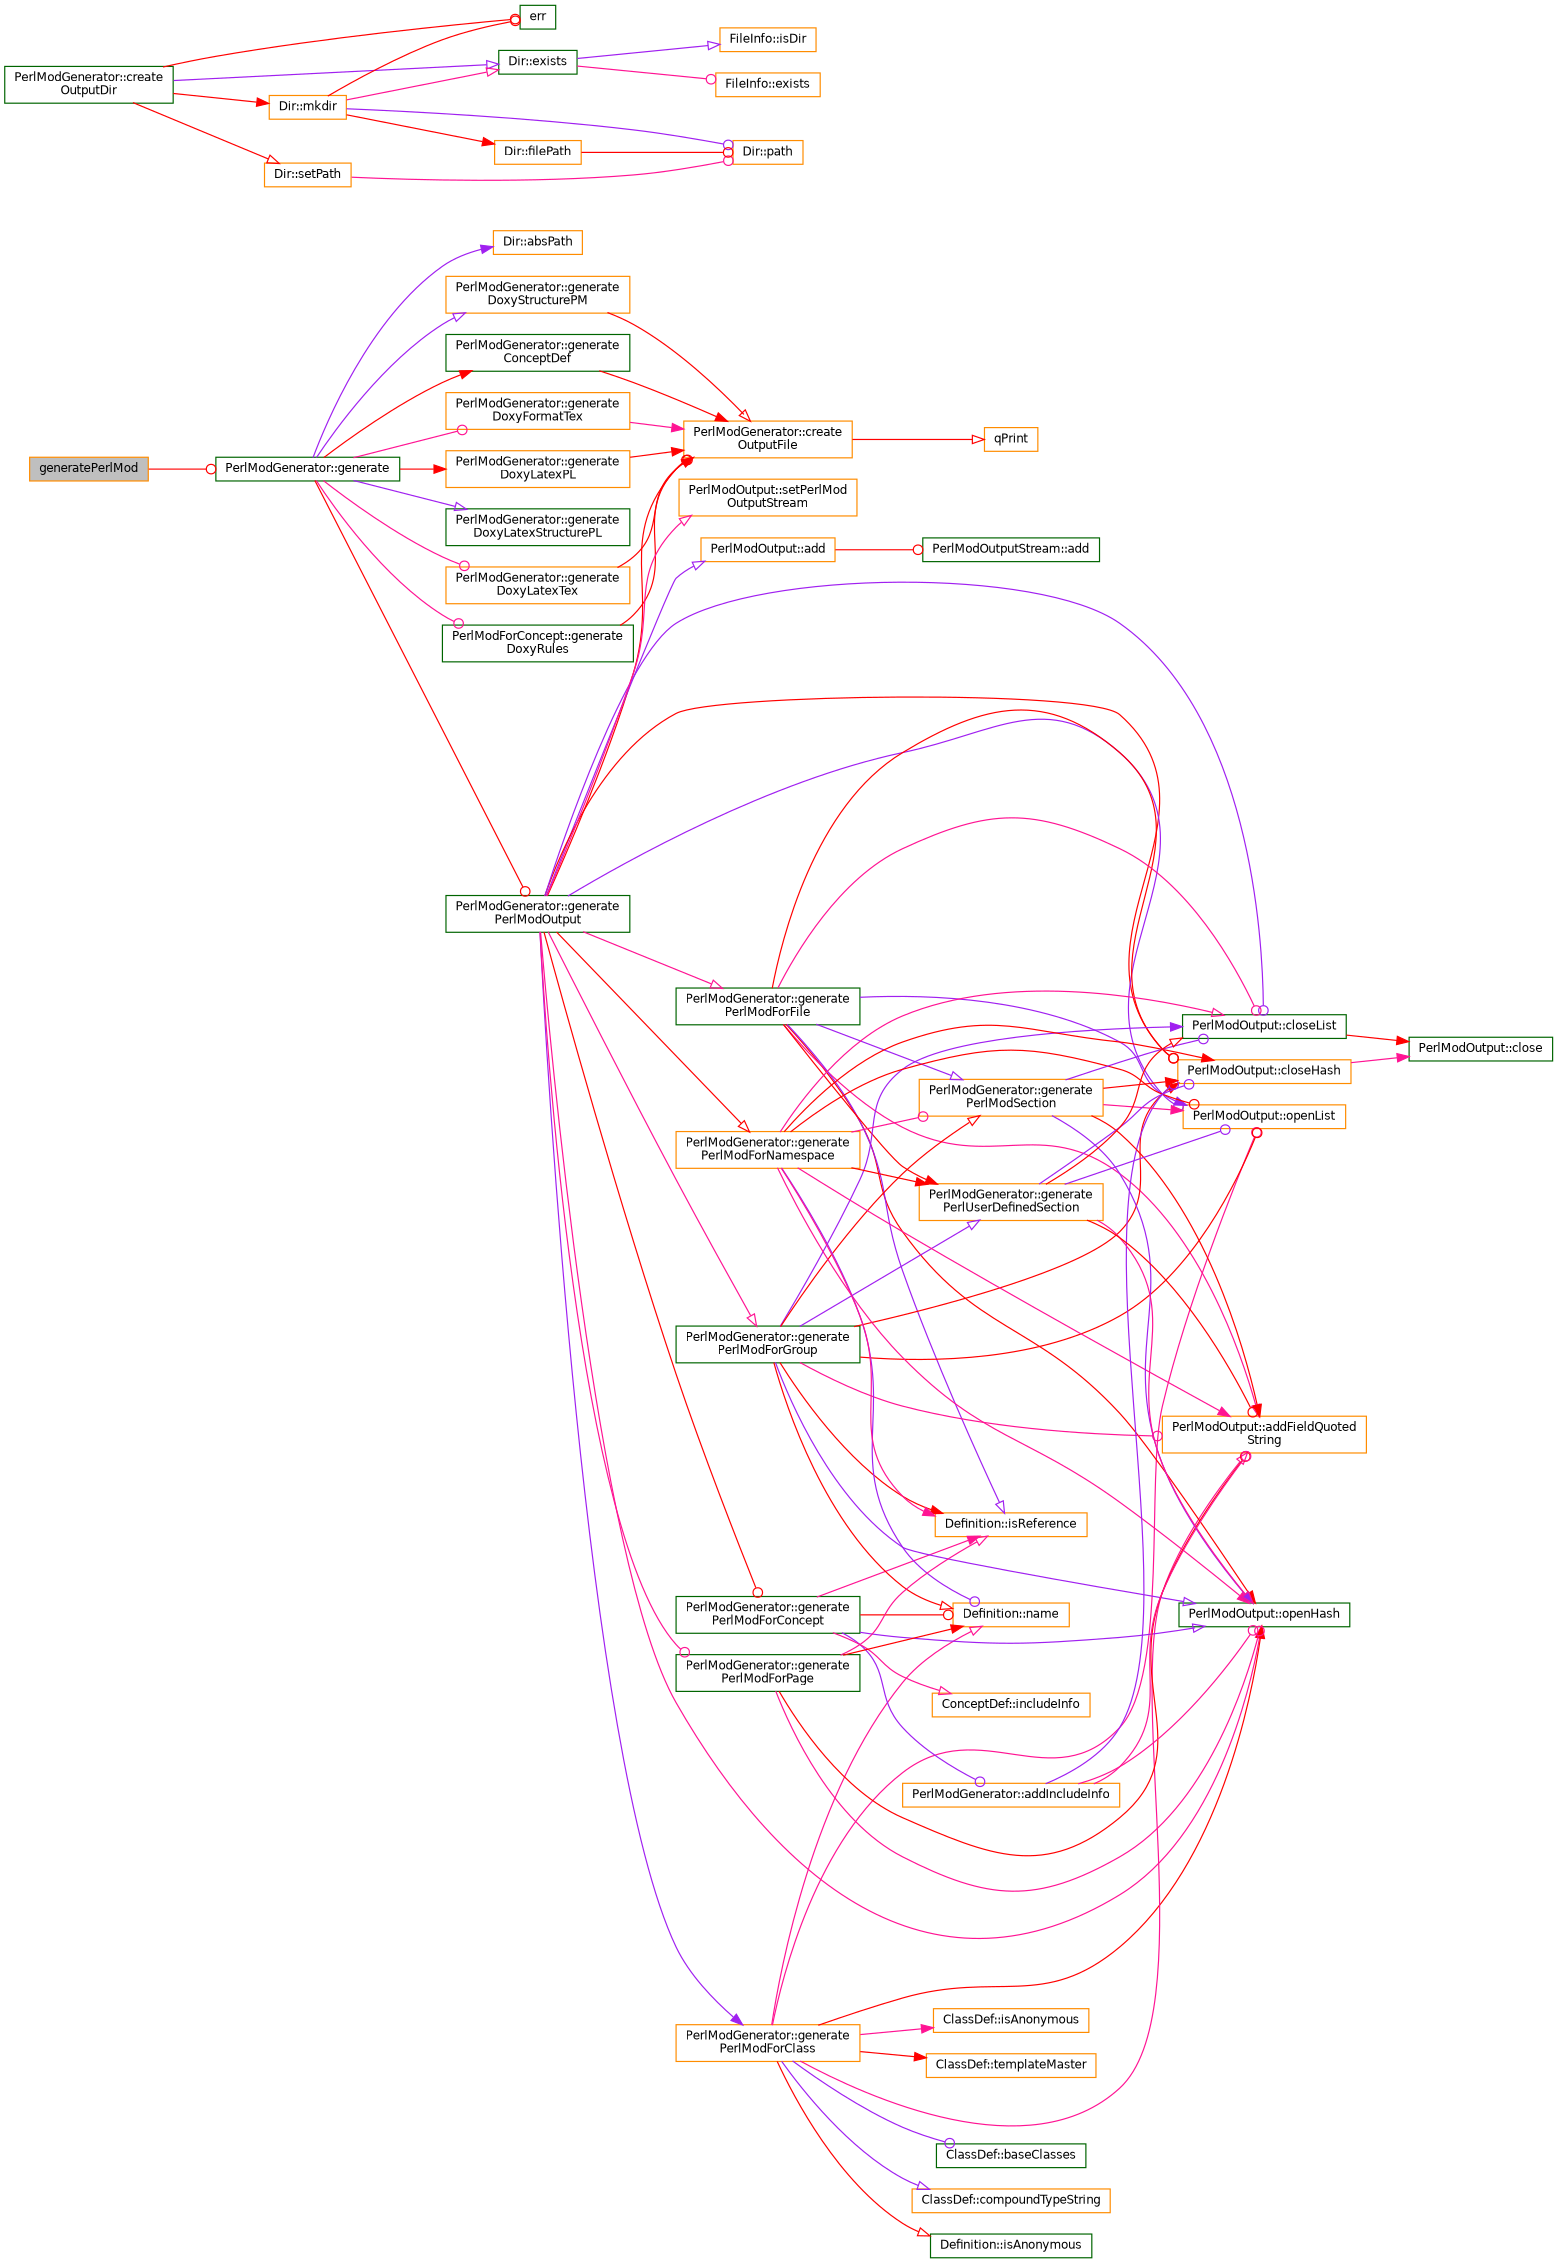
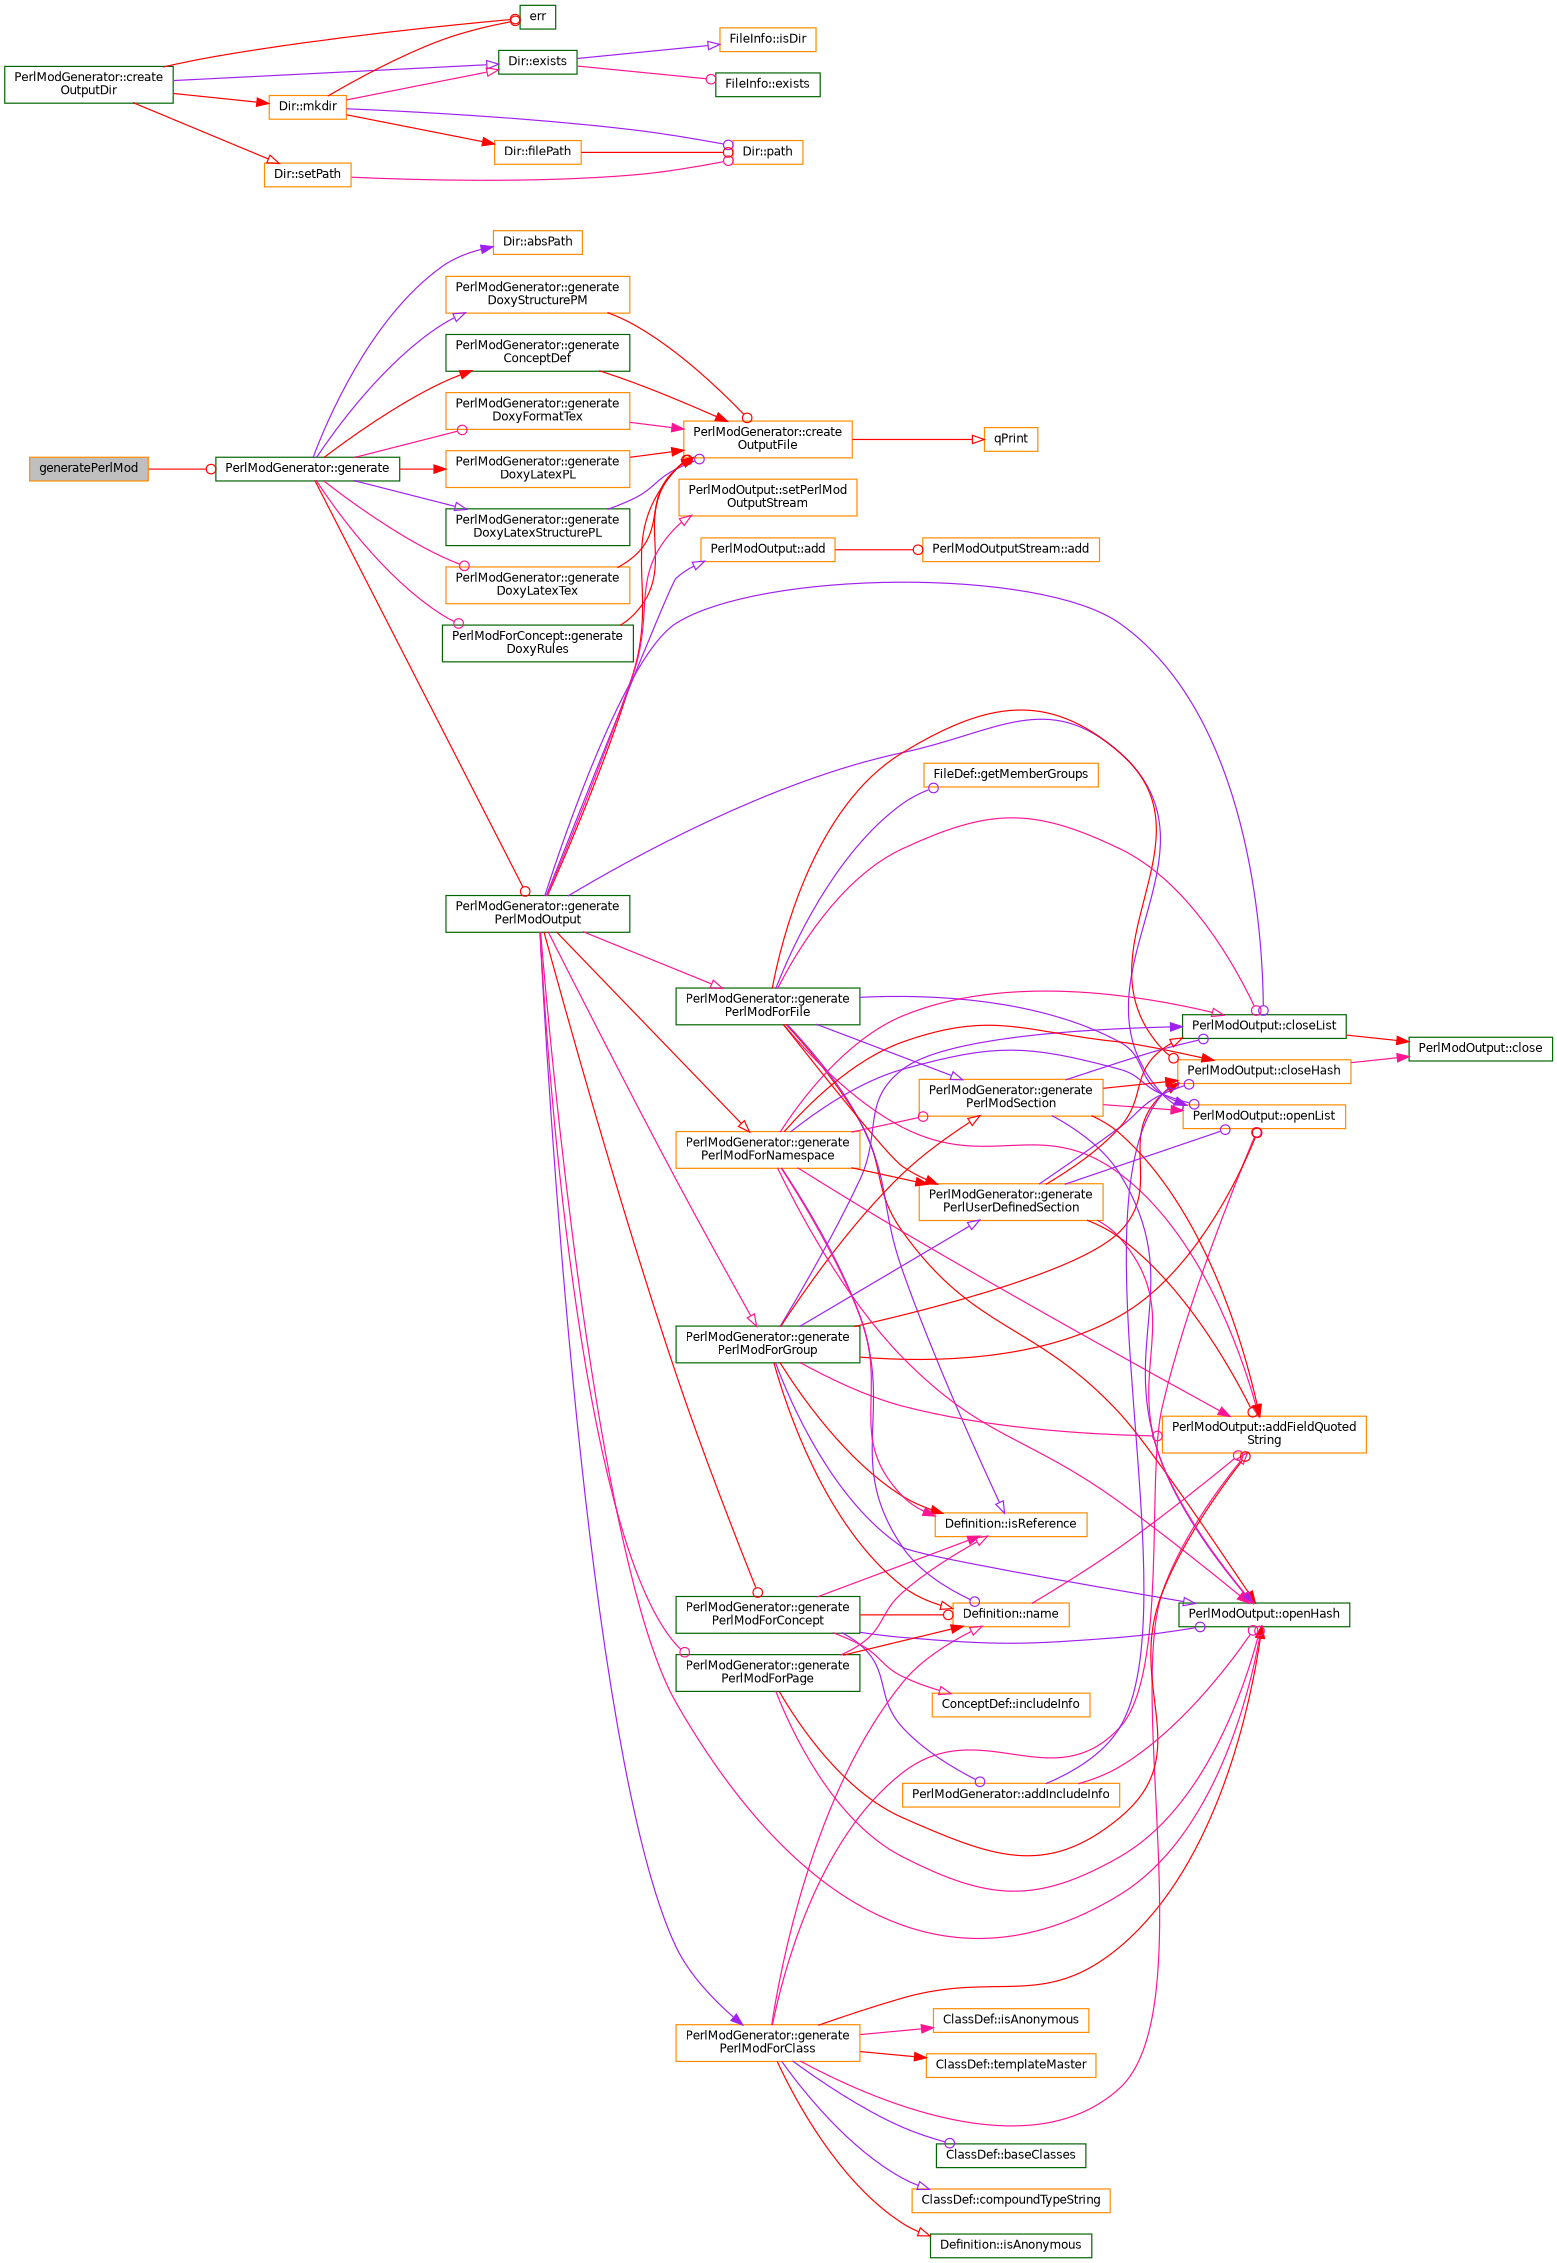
node "FileInfo::exists": color darkorange -> darkgreen
edge "PerlModGenerator::generate DoxyStructurePM" -> "PerlModGenerator::create OutputFile": arrowhead onormal -> odot
edge "PerlModGenerator::generate DoxyLatexStructurePL" -> "PerlModGenerator::create OutputFile": added
node "PerlModOutputStream::add": color darkgreen -> darkorange
edge "PerlModGenerator::generate PerlModOutput" -> "PerlModOutput::closeHash": removed
node "FileDef::getMemberGroups": added
edge "PerlModGenerator::generate PerlModForNamespace" -> "PerlModOutput::openList": color red -> purple
edge "PerlModGenerator::addIncludeInfo" -> "PerlModOutput::addFieldQuoted String": now "Definition::name" -> "PerlModOutput::addFieldQuoted String"
edge "PerlModGenerator::generate PerlModForConcept" -> "PerlModOutput::openHash": arrowhead onormal -> odot
